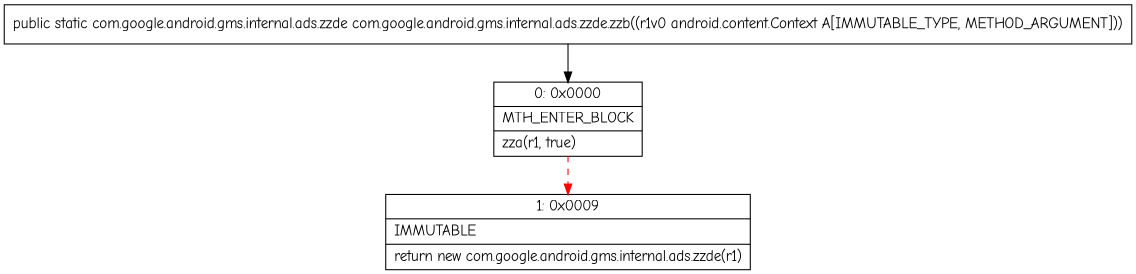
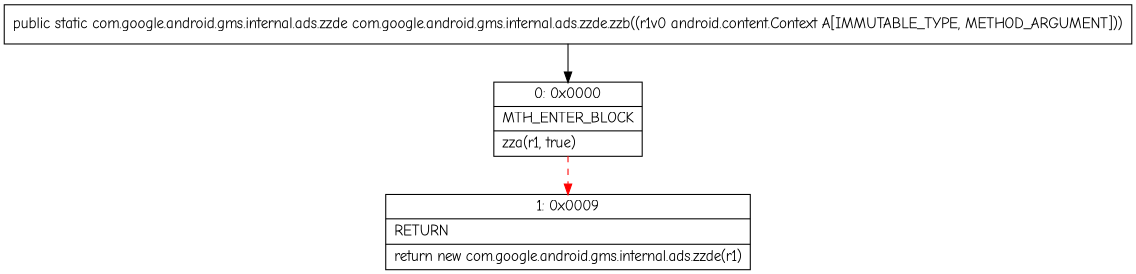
node "1: 0x0009": text "IMMUTABLE" -> "RETURN"
